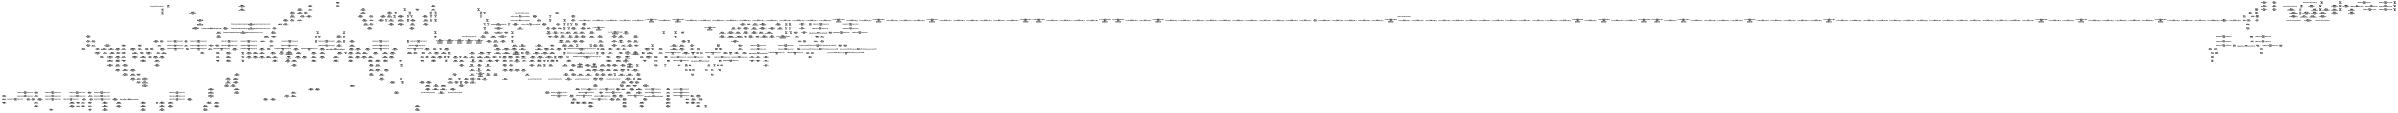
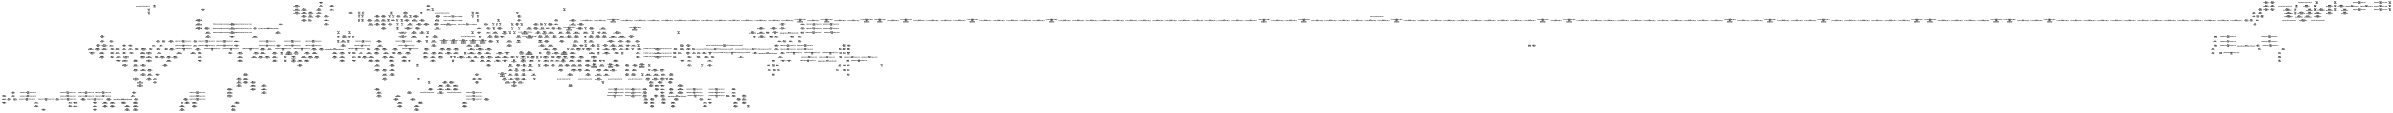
node "CE0x567ea50": added
node "CE0x5715360": added
